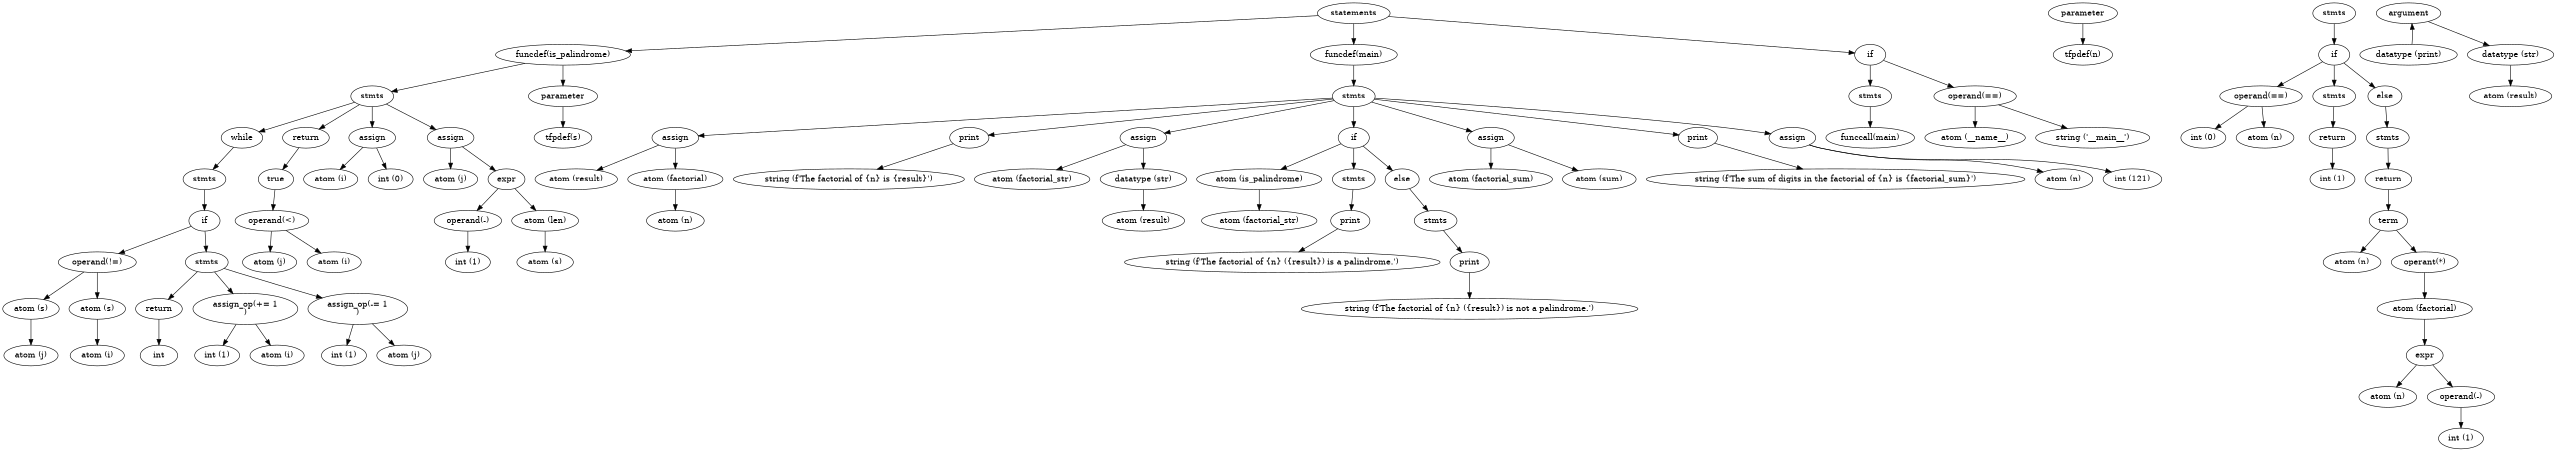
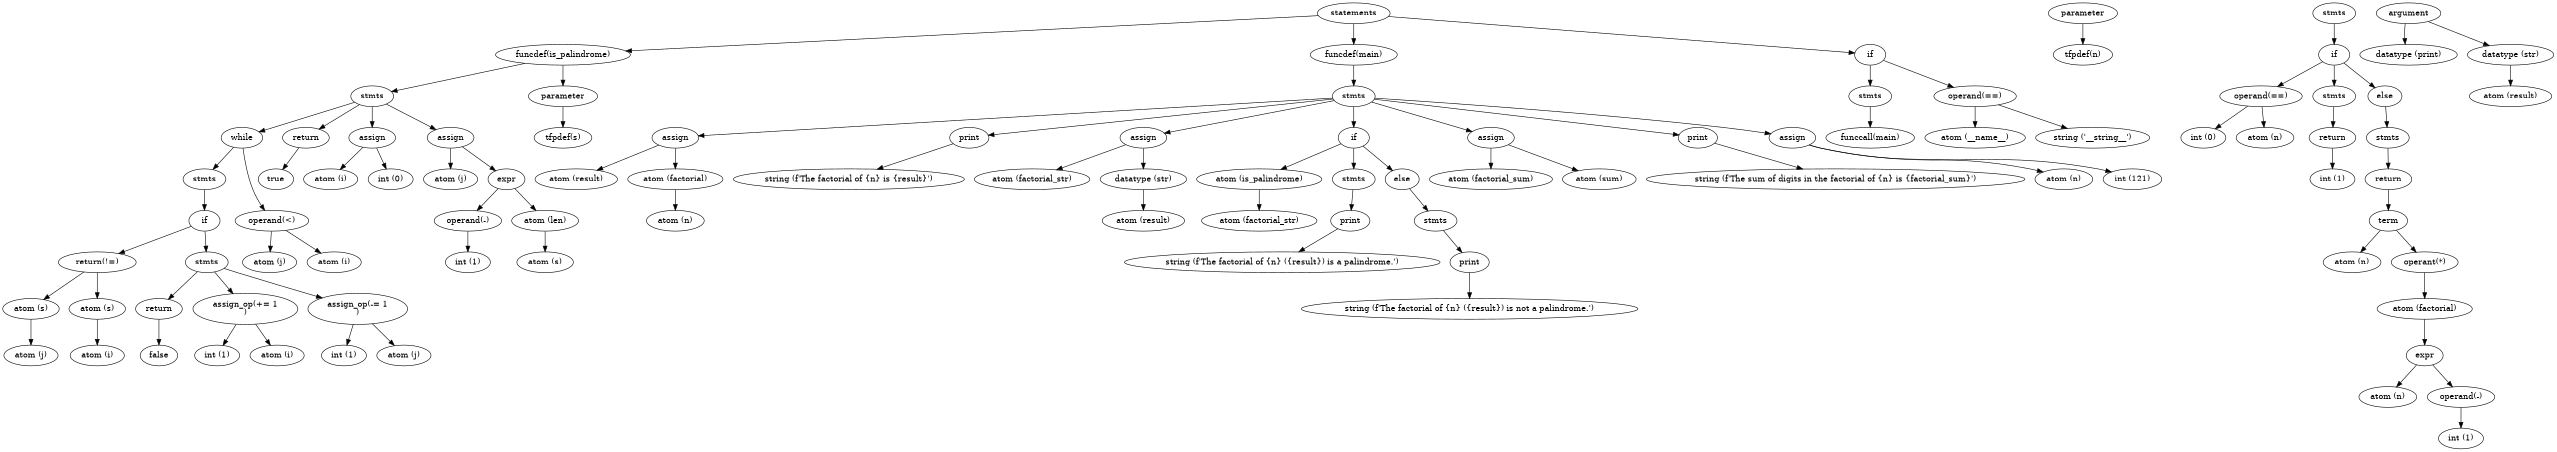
edge "datatype (print)" -> "argument": reversed
node "string ('__main__')": label "string ('__main__')" -> "string ('__string__')"
edge "true" -> "operand(<)": now "while" -> "operand(<)"
node "operand(!=)": label "operand(!=)" -> "return(!=)"
node "int": label "int" -> "false"
